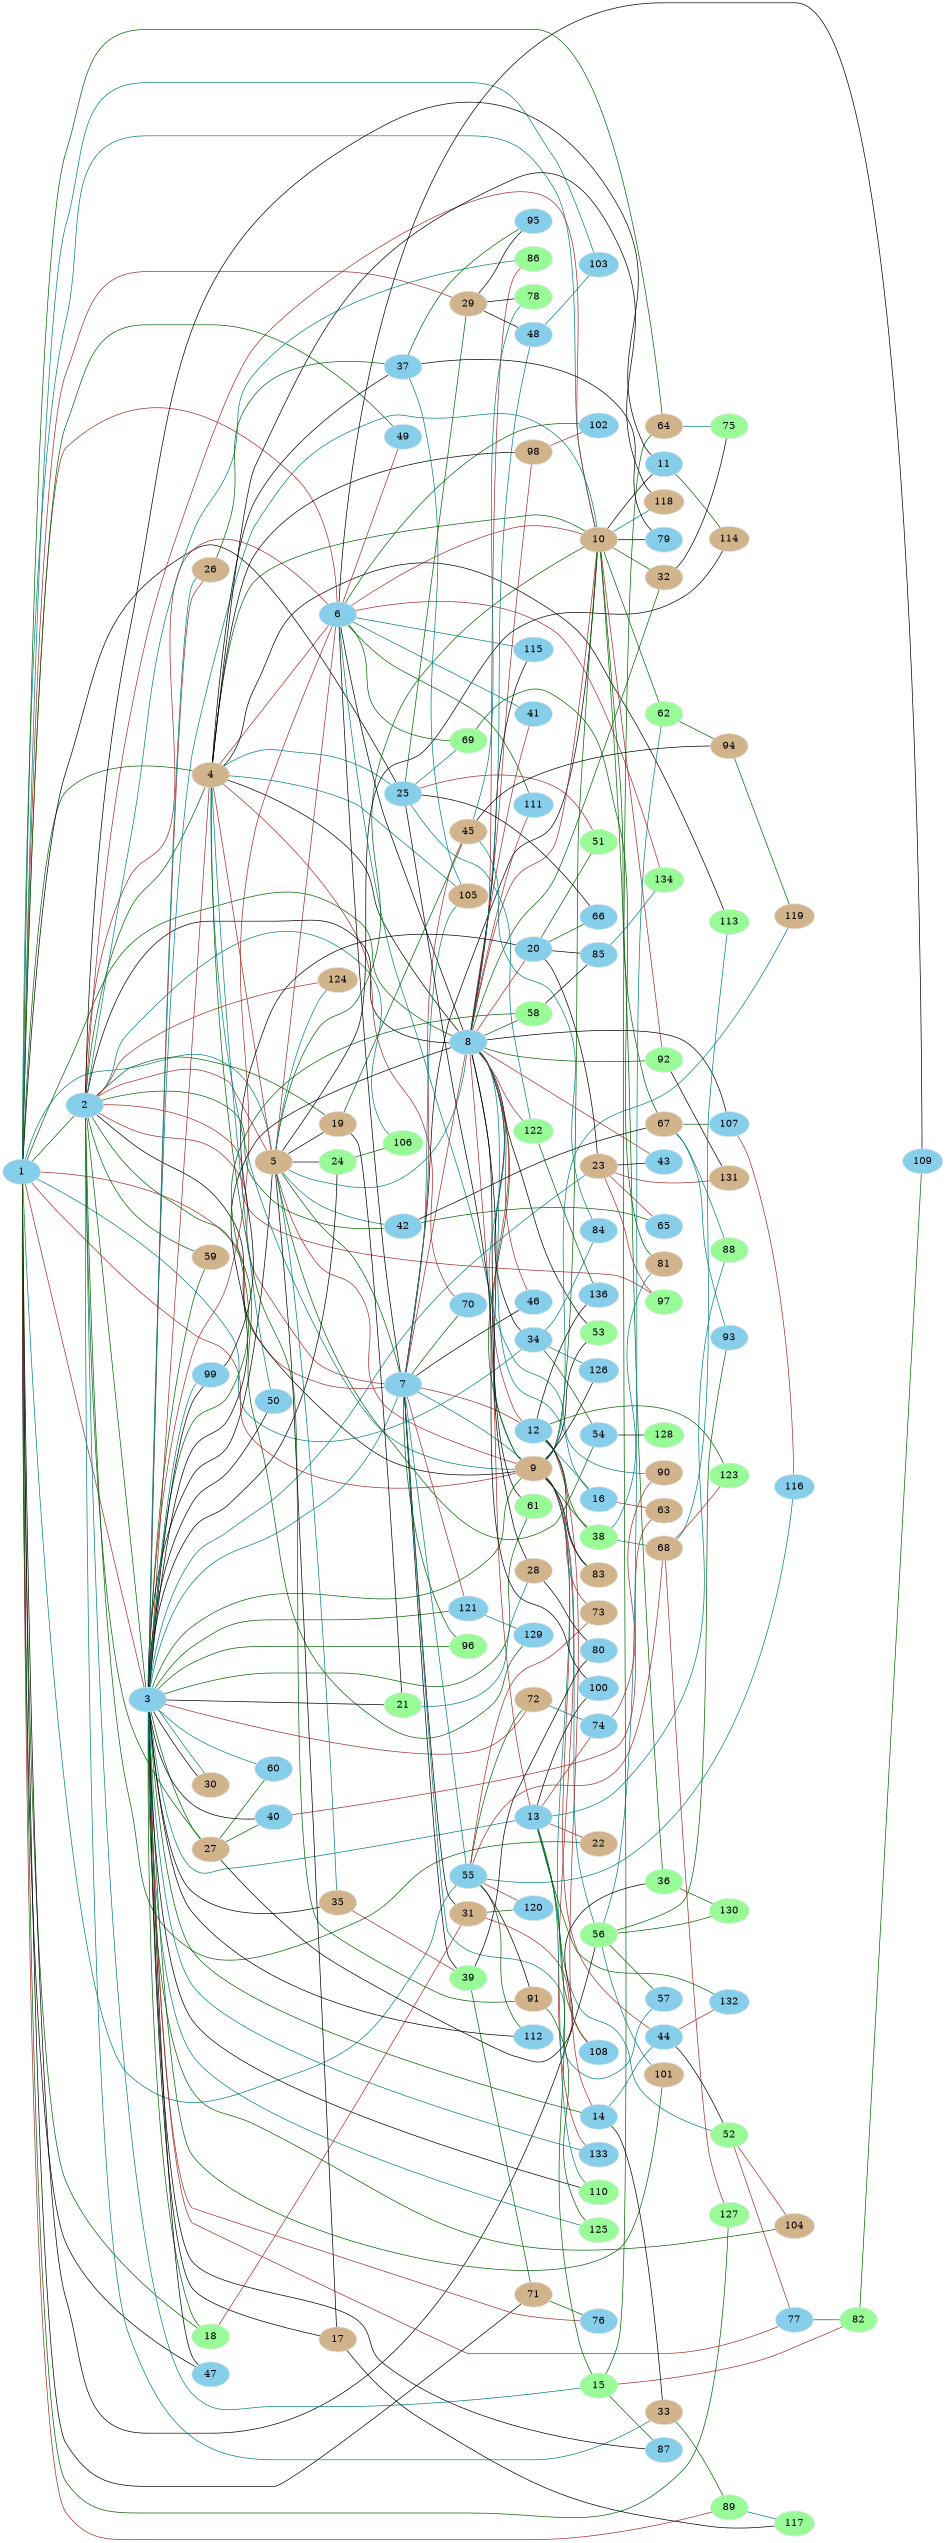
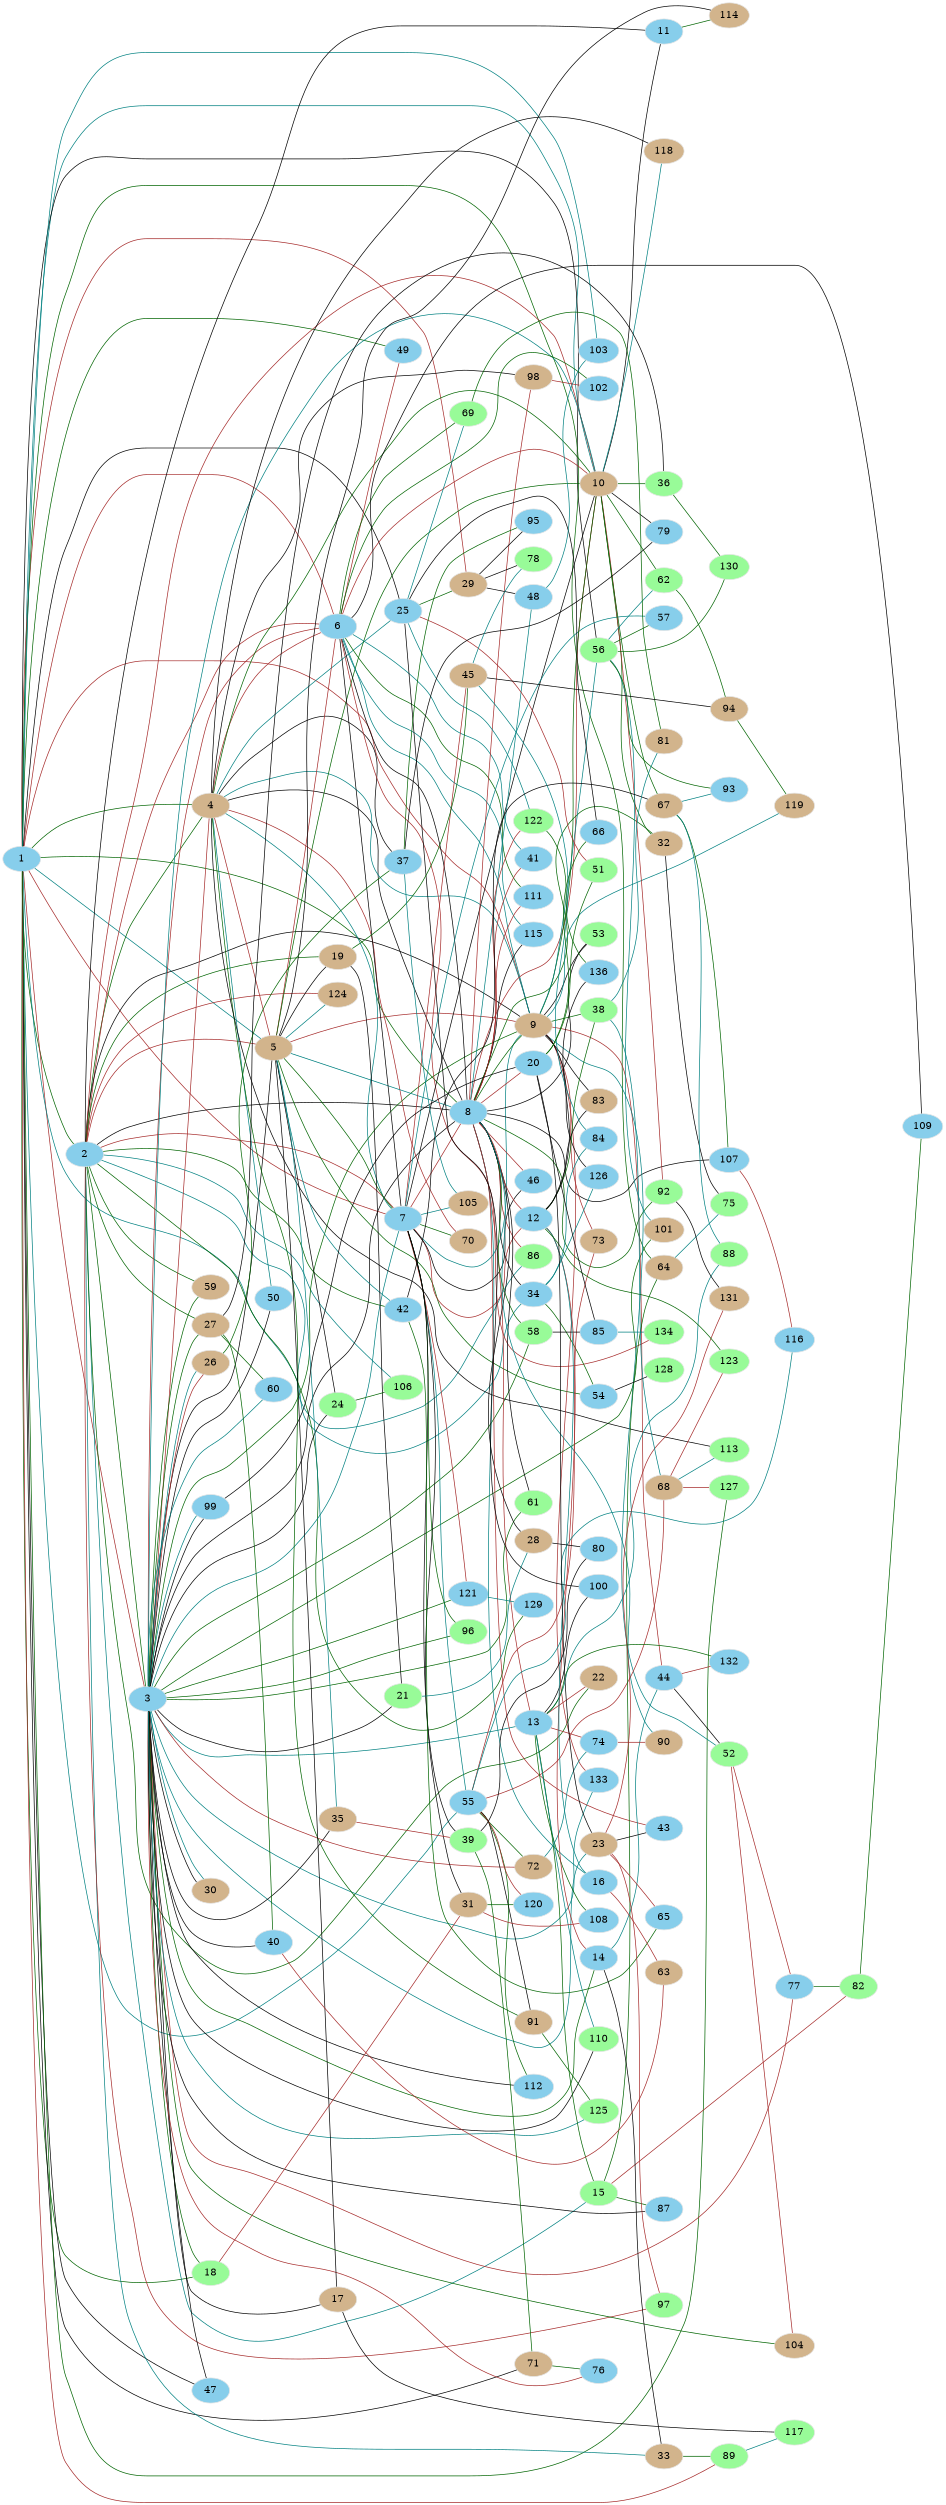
edge "4" -- "105": now "4" -- "7"
node "70": fillcolor skyblue -> tan
